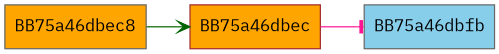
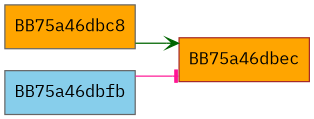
node "BB75a46dbec8": label "BB75a46dbec8" -> "BB75a46dbc8"
edge "BB75a46dbec" -> "BB75a46dbfb": reversed
